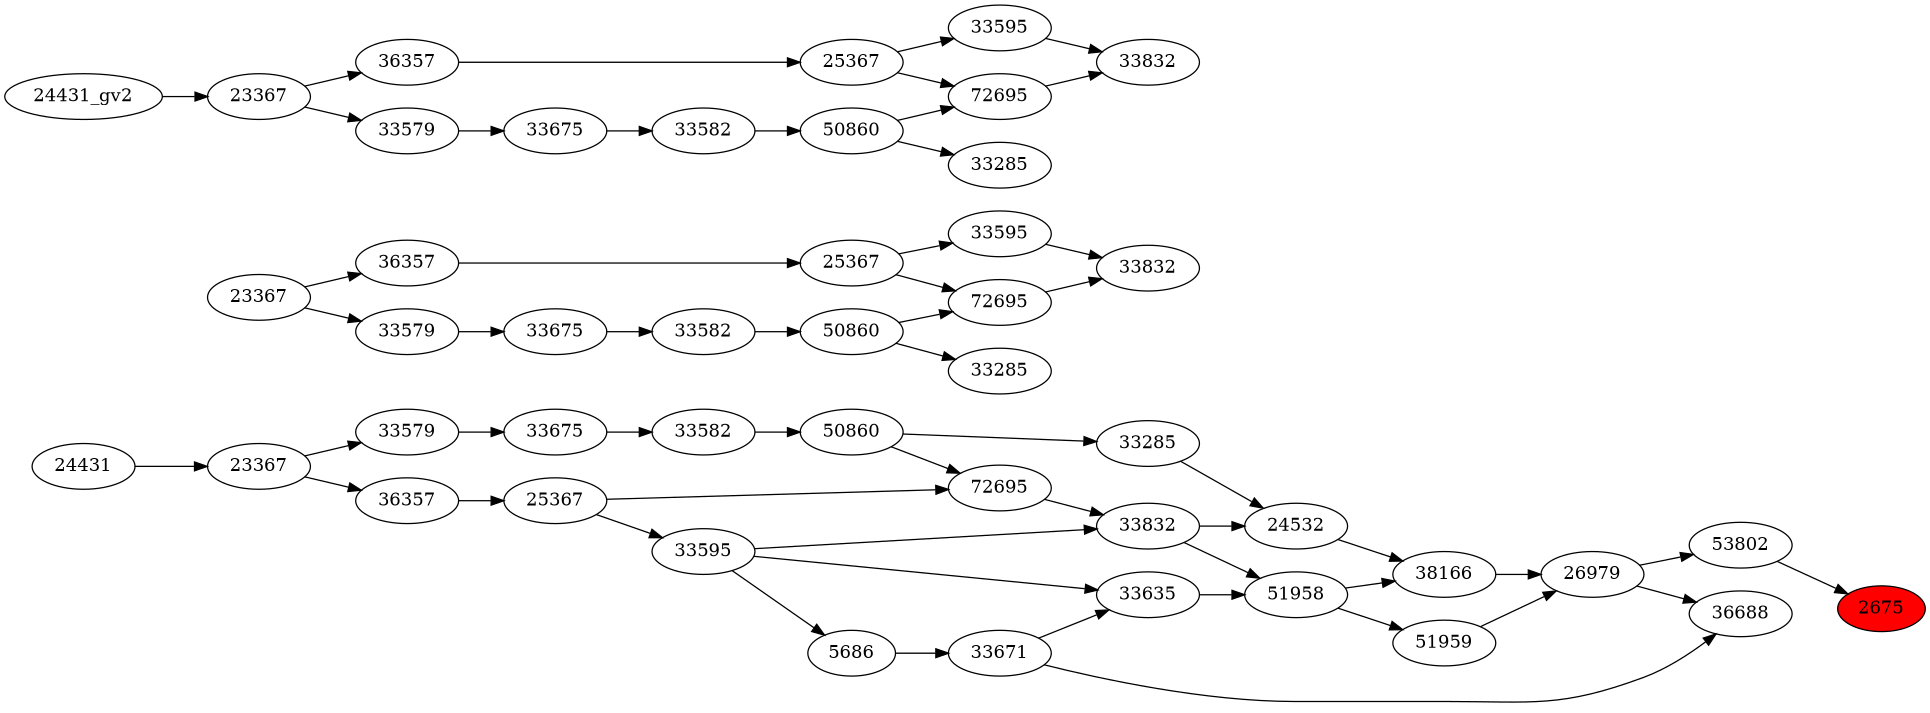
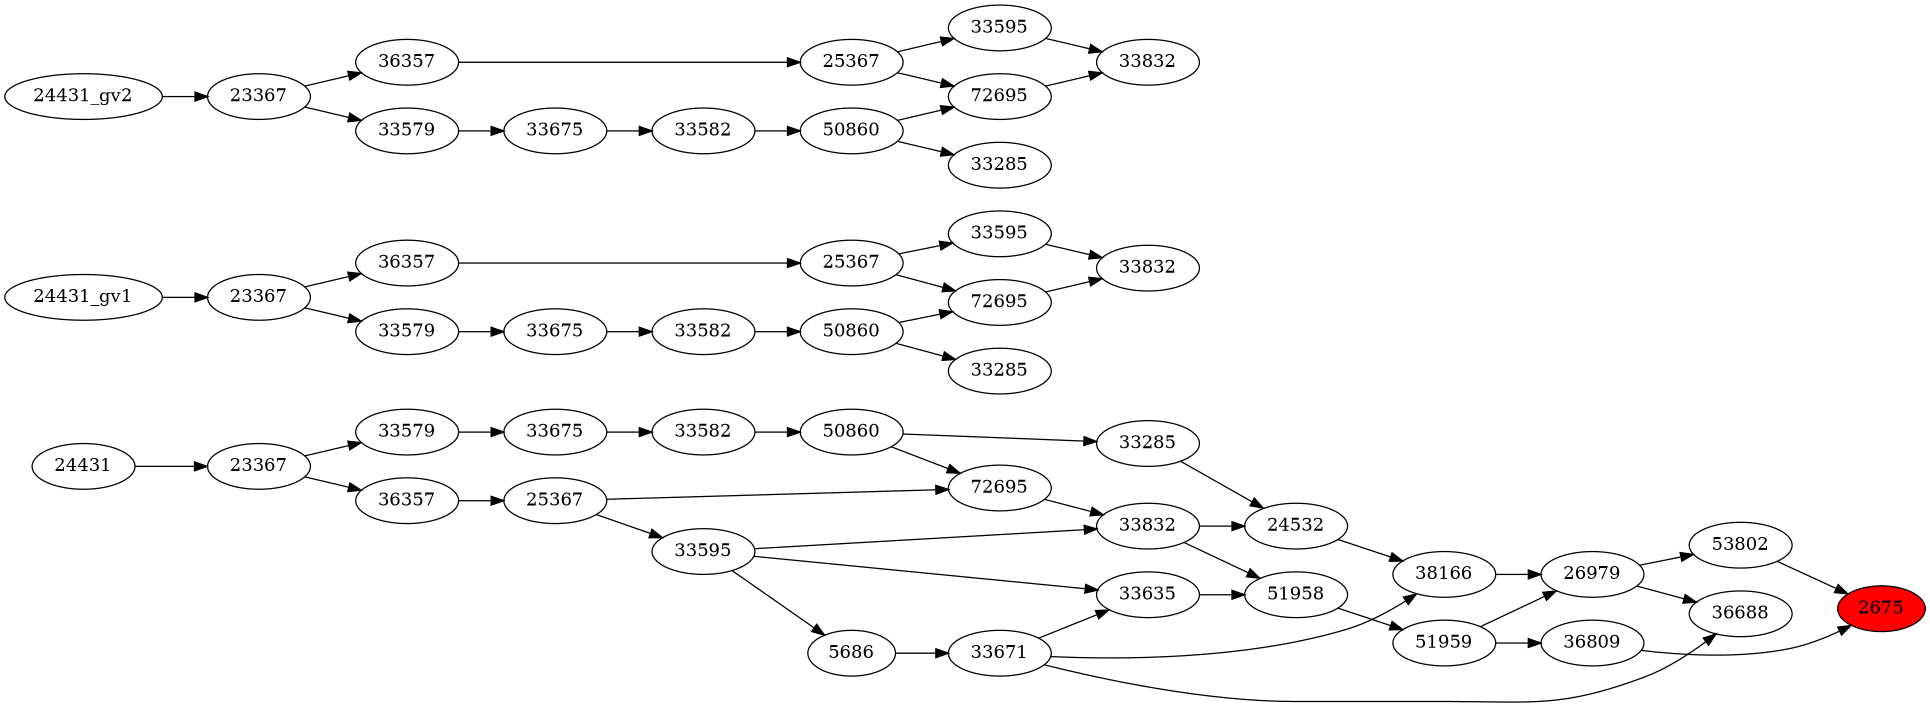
node "24431_gv1": added
edge "51958" -> "38166": now "33671" -> "38166"
node "36809": added
